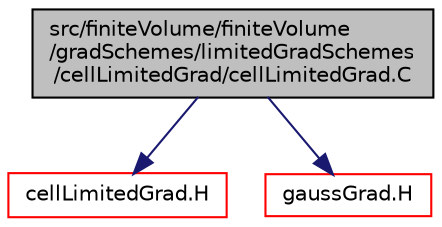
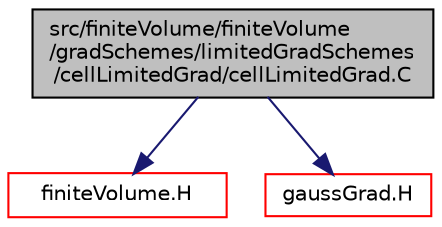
node "cellLimitedGrad.H": label "cellLimitedGrad.H" -> "finiteVolume.H"
